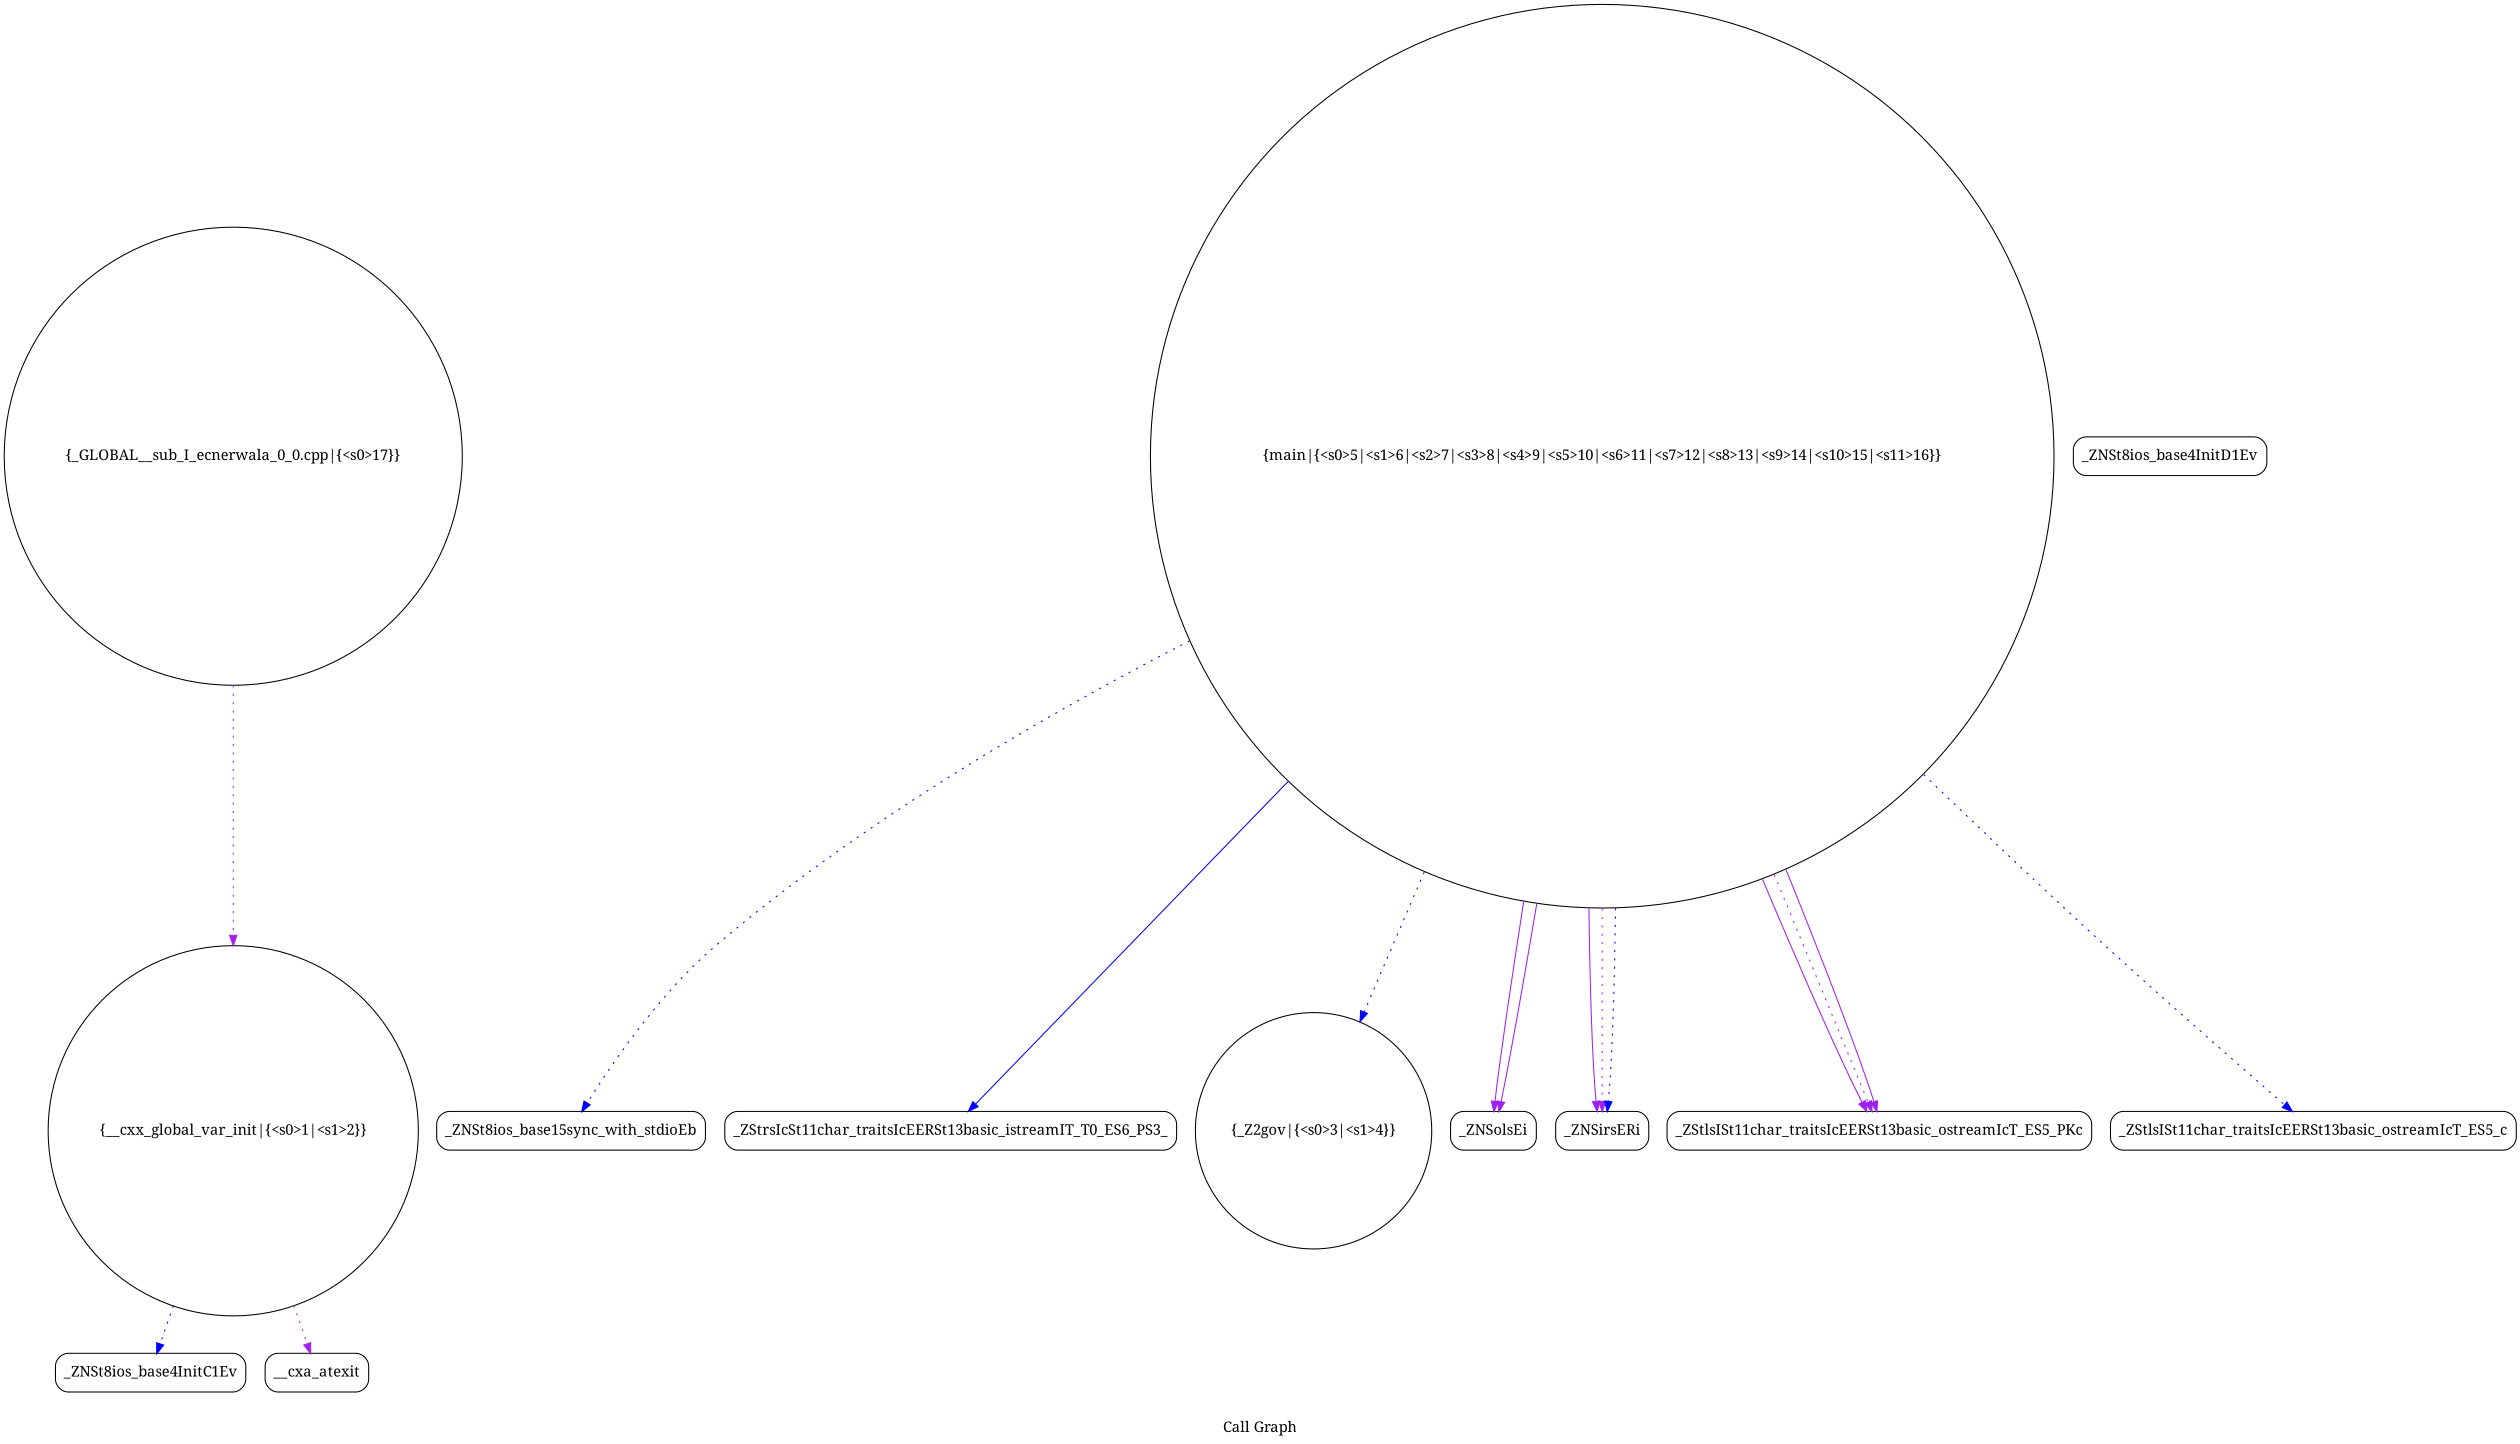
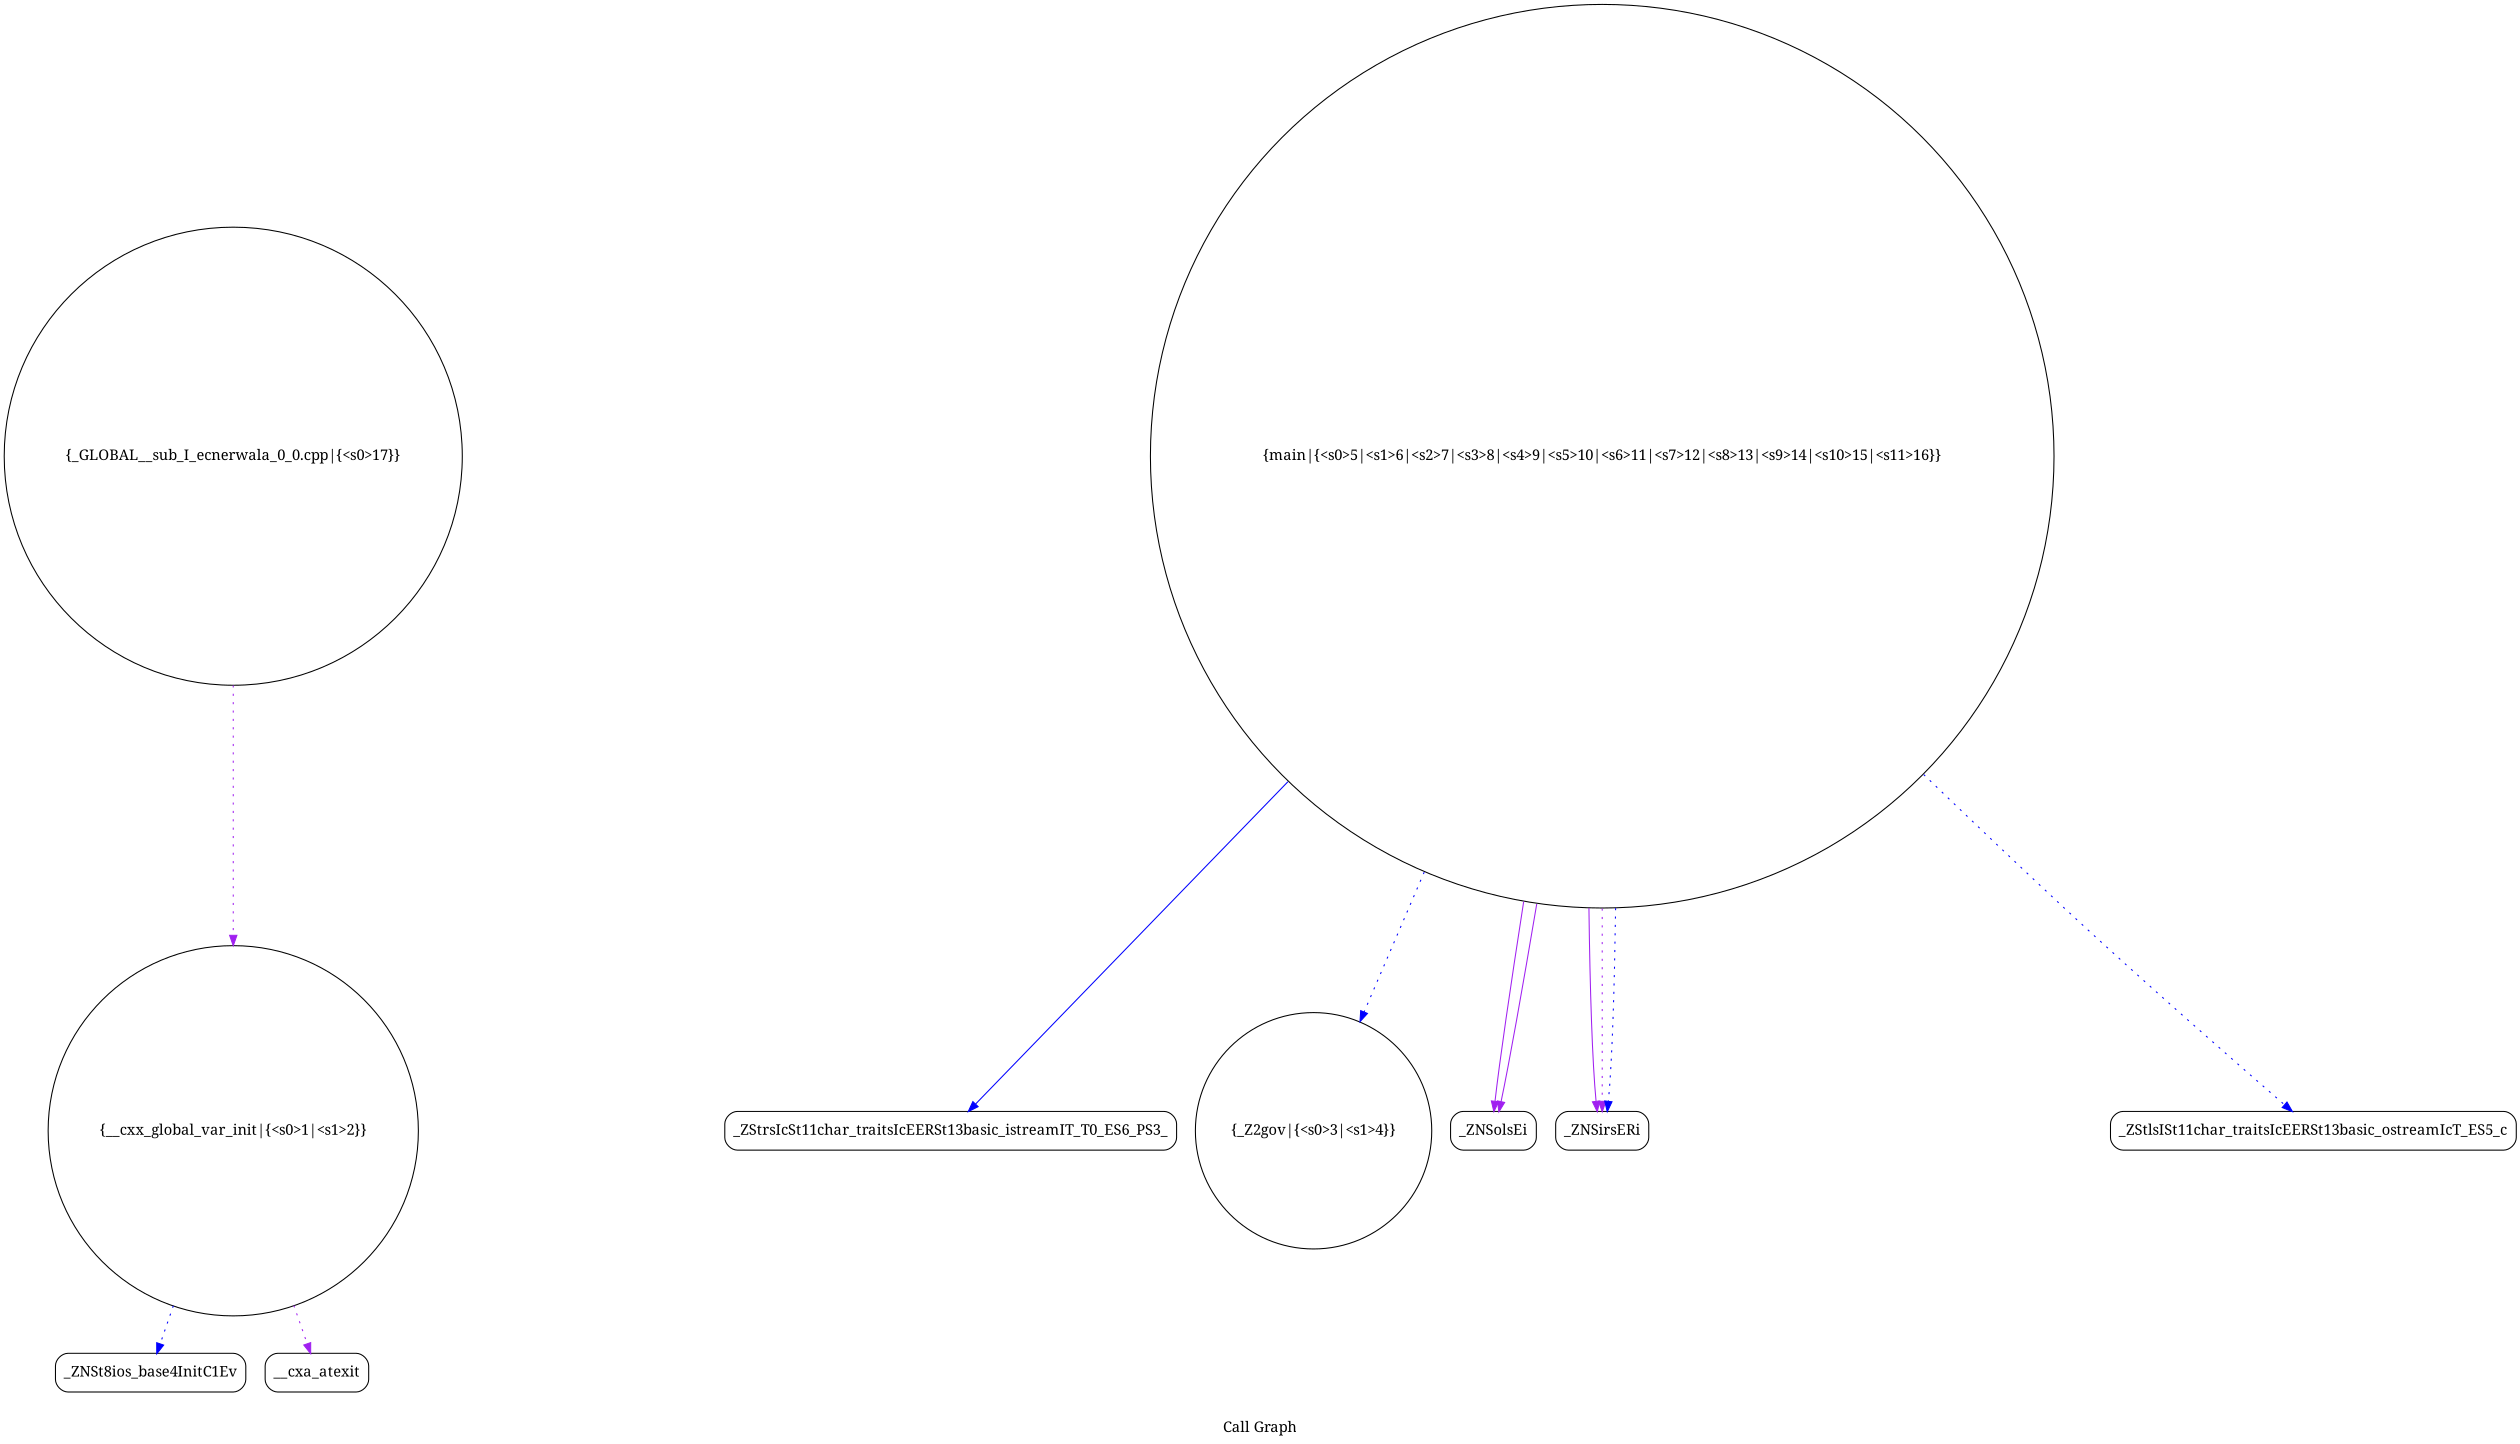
node "_ZNSt8ios_base4InitD1Ev": removed
node "_ZNSt8ios_base15sync_with_stdioEb": removed
node "_ZStlsISt11char_traitsIcEERSt13basic_ostreamIcT_ES5_PKc": removed
